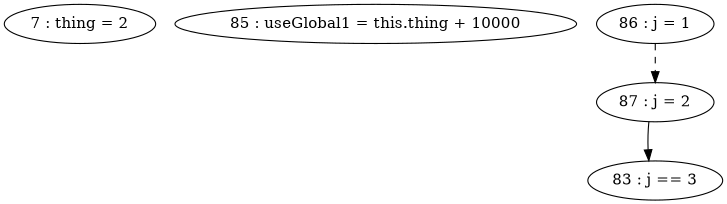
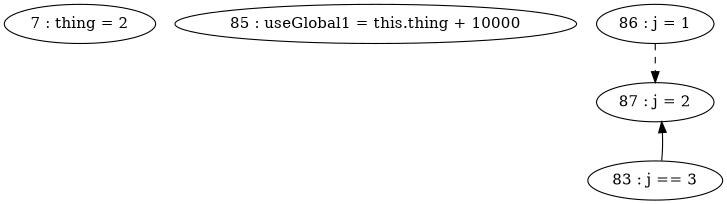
edge "87 : j = 2" -> "83 : j == 3": reversed
